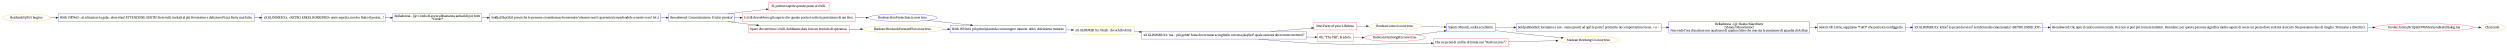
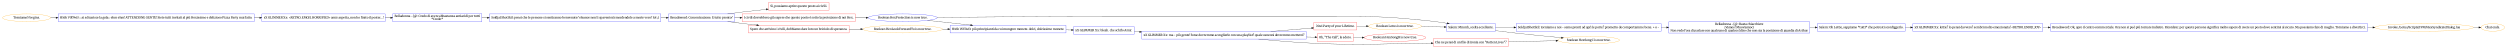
node "Sì, potresti aprire questo posto ai civili.": label "Sì, potresti aprire questo posto ai civili." -> "Sì, possiamo aprire questo posto ai civili."
node "HexRankUpTo5 begins.": label "HexRankUpTo5 begins." -> "Torniamo5 begins."
node "Invoke /Lotus/Scripts/1999/HexSyndicateDialog.lua": color red -> orange
node "xX GLIMMER Xx: bleah. che schifo Amir.": color orange -> blue
edge "Boolean HexSongB is now true." -> "Salem: Mmmh, scelta eccellente.": now "Boolean HexProtection is now true." -> "Salem: Mmmh, scelta eccellente."
